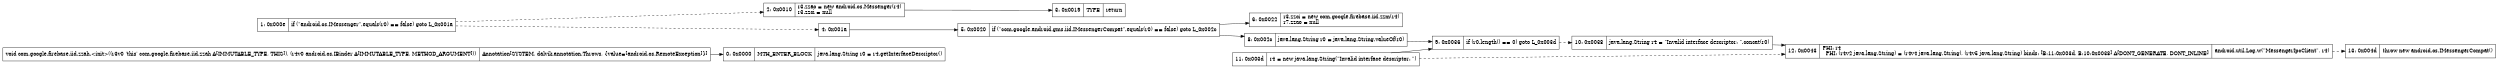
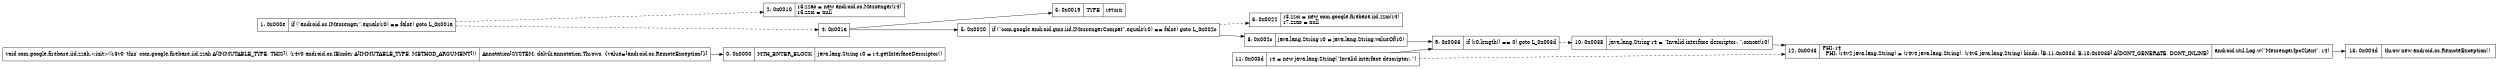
edge "2: 0x0010" -> "3: 0x0019": now "4: 0x001a" -> "3: 0x0019"
edge "5: 0x0020" -> "6: 0x0022": style solid -> dashed
edge "12: 0x0043" -> "13: 0x004d": style dashed -> solid
node "13: 0x004d": text "throw new android.os.IMessengerCompat()" -> "throw new android.os.RemoteException()"
